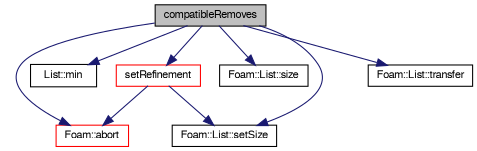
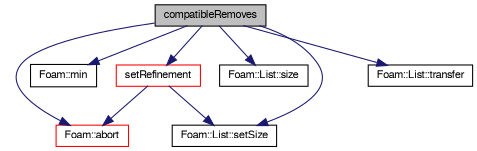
node "List::min": label "List::min" -> "Foam::min"
